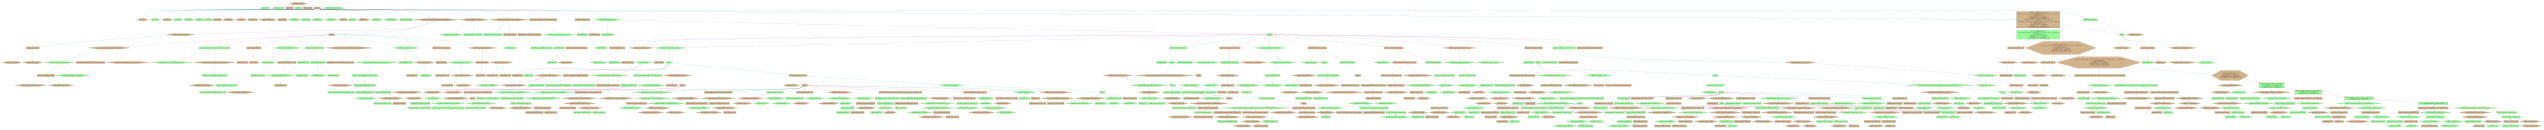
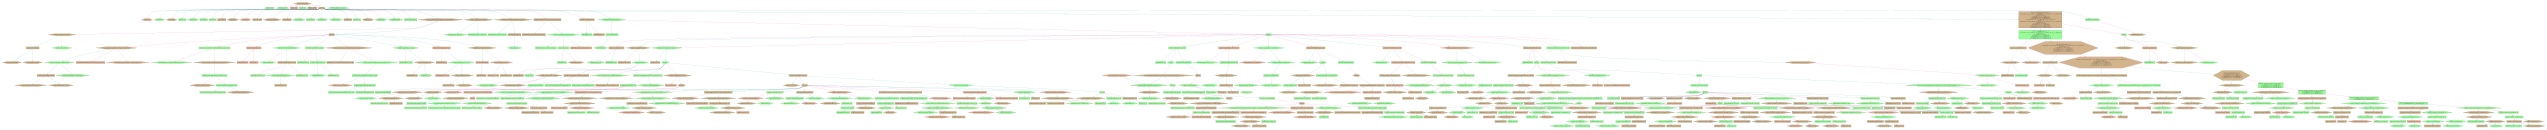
node "(LITERAL,0,(a5 & 0x980) != 0)": added
node "(JUMP_TARGET,LABEL_55)": added
